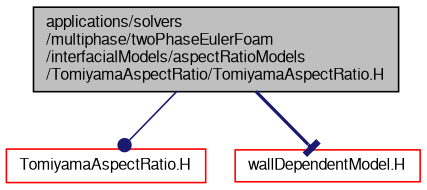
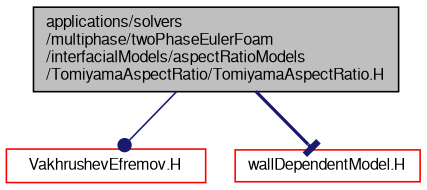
node "TomiyamaAspectRatio.H": label "TomiyamaAspectRatio.H" -> "VakhrushevEfremov.H"
